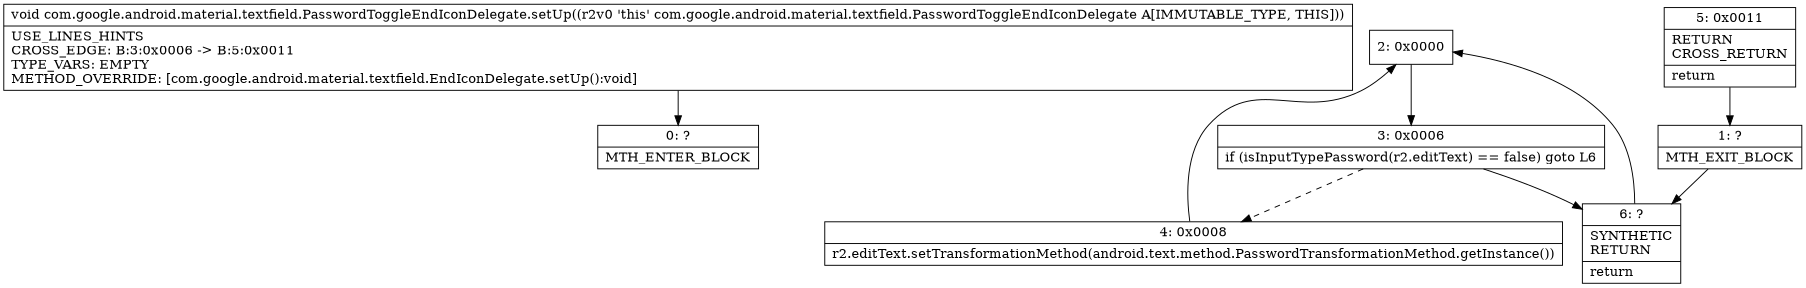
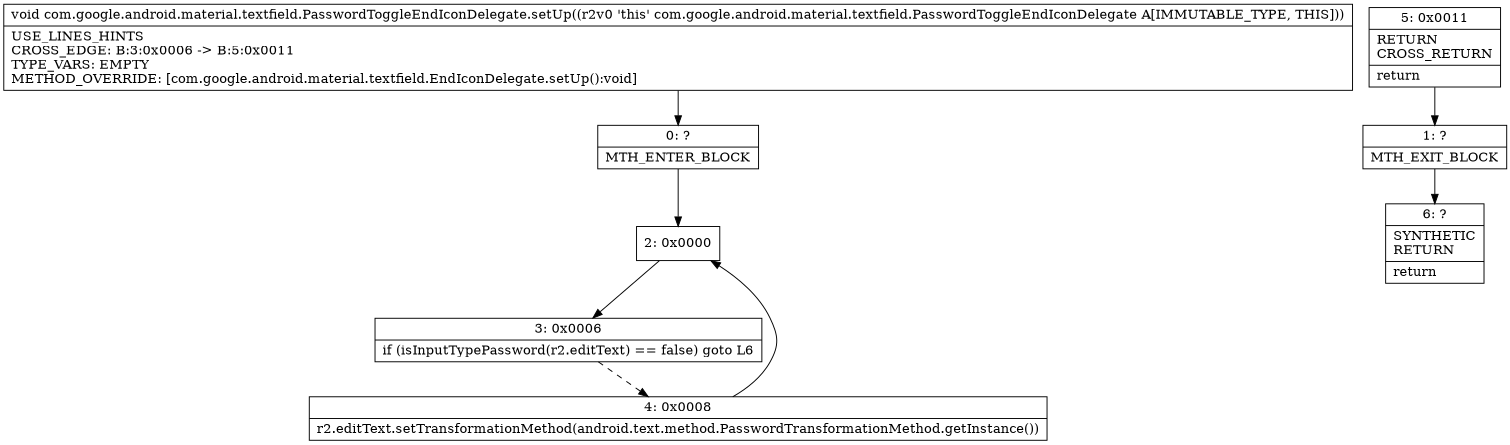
edge "6: ?" -> "2: 0x0000": now "0: ?" -> "2: 0x0000"
edge "3: 0x0006" -> "6: ?": removed
